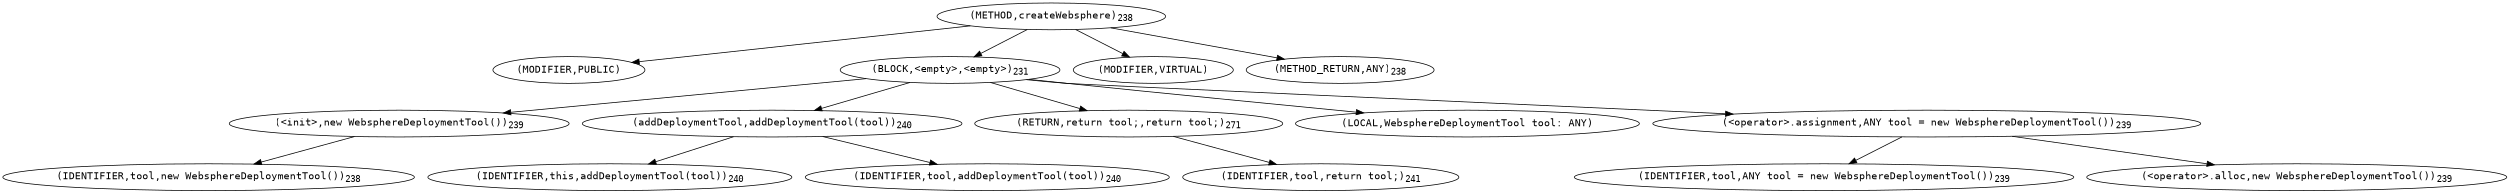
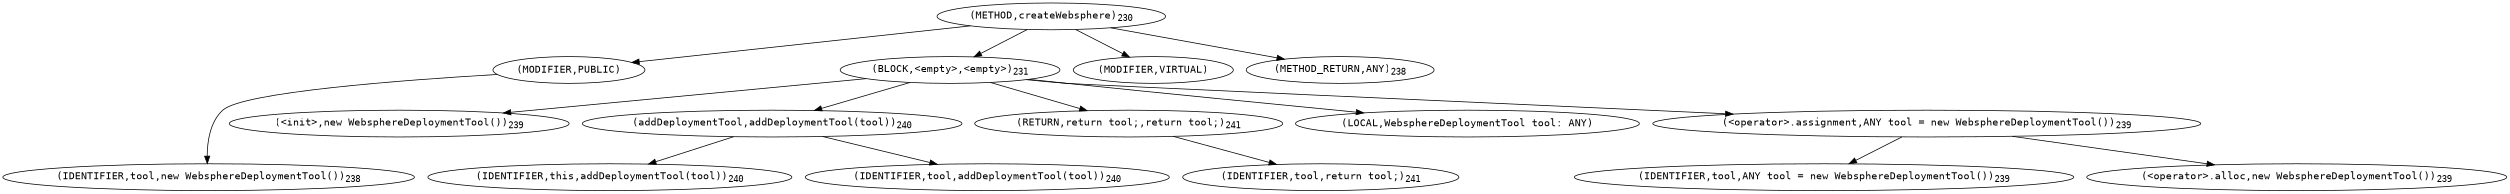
node "(METHOD,createWebsphere)": text "238" -> "230"
node "(RETURN,return tool;,return tool;)": text "271" -> "241"
edge "(<init>,new WebsphereDeploymentTool())" -> "(IDENTIFIER,tool,new WebsphereDeploymentTool())": now "(MODIFIER,PUBLIC)" -> "(IDENTIFIER,tool,new WebsphereDeploymentTool())"
